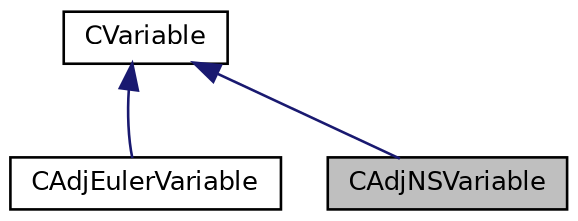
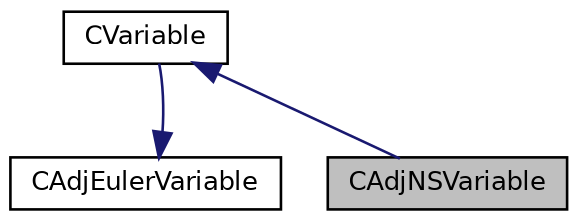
edge "CAdjEulerVariable" -> "CVariable": reversed
